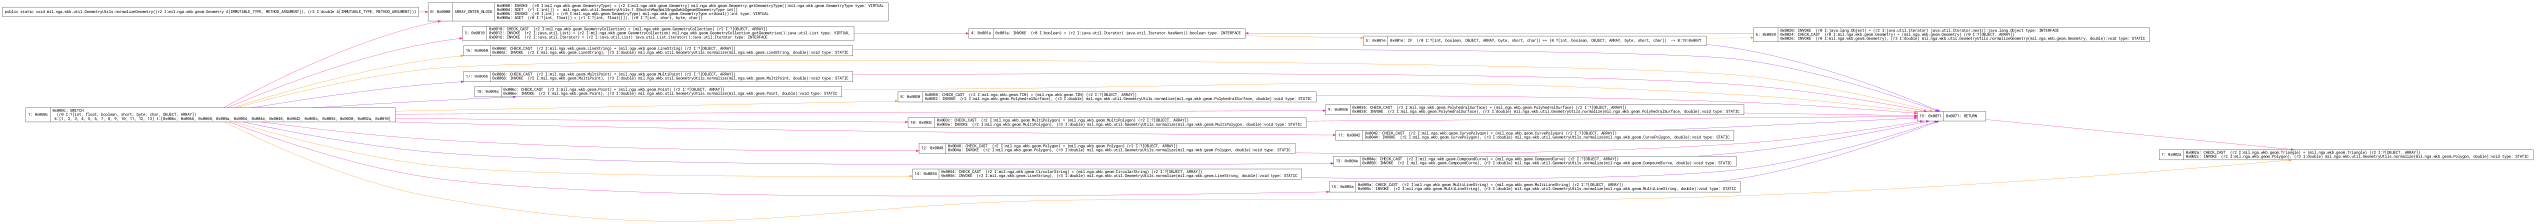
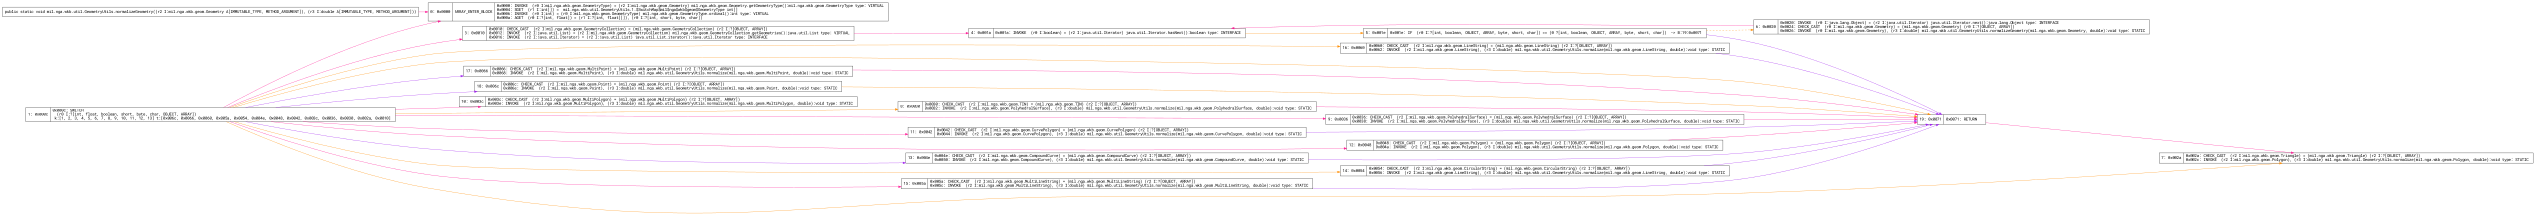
edge "10: 0x003c" -> "19: 0x0071": removed
